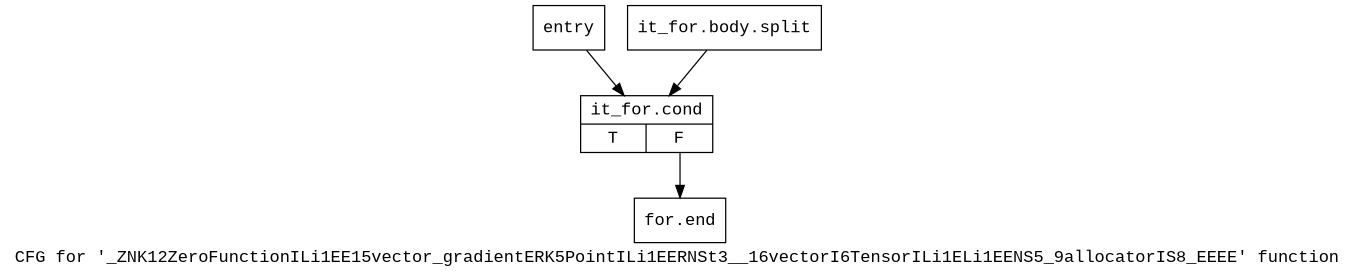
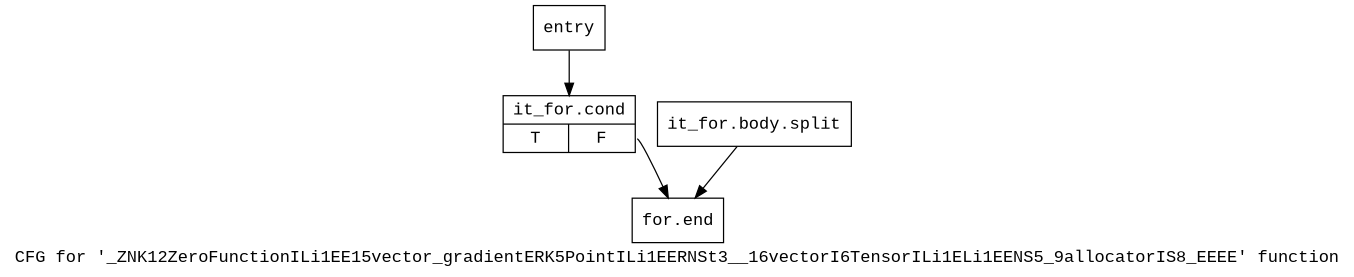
edge "it_for.body.split" -> "it_for.cond": now "it_for.body.split" -> "for.end"
